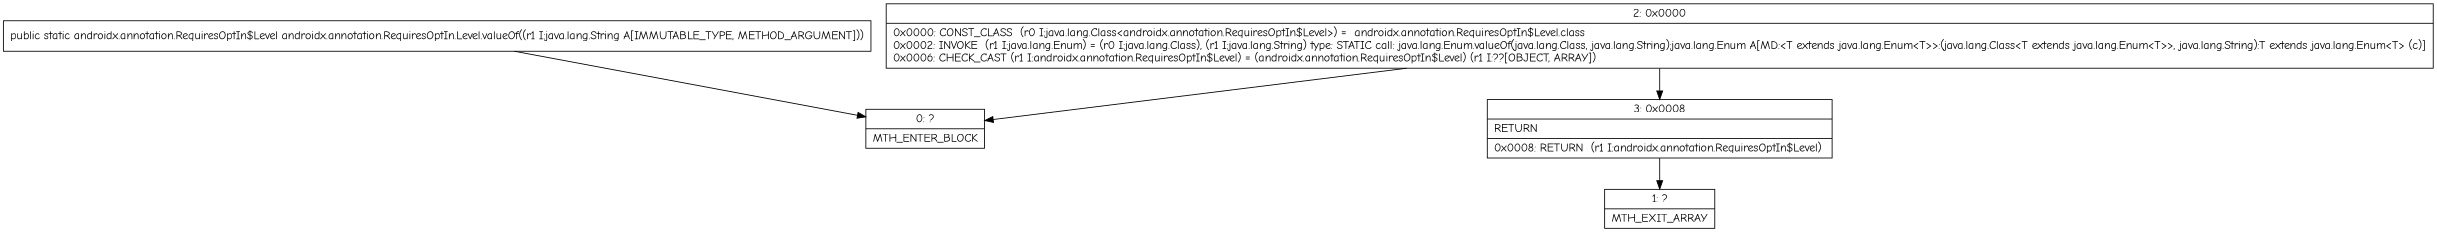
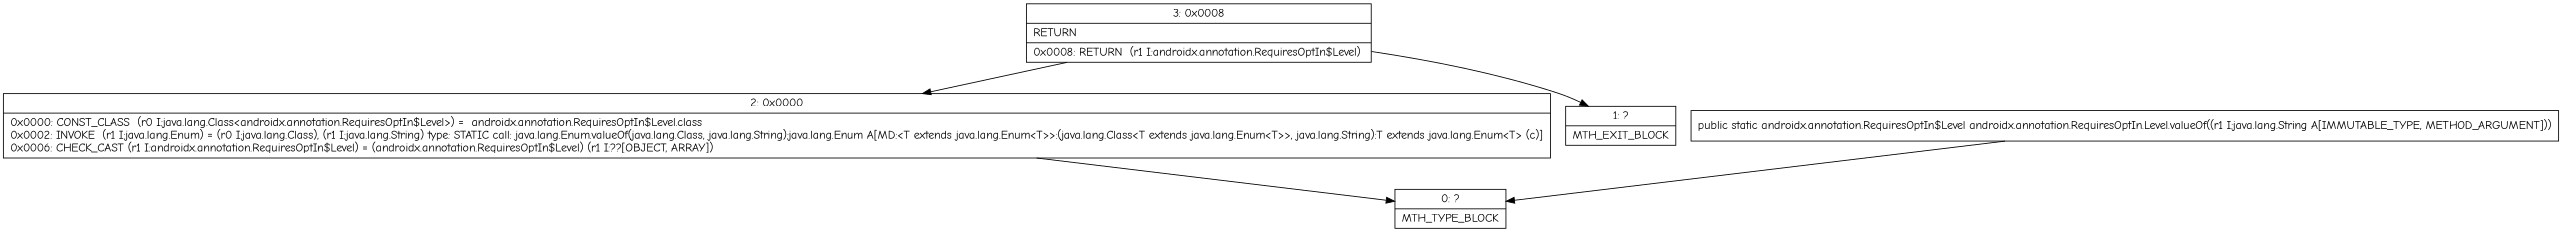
edge "2: 0x0000" -> "3: 0x0008": reversed
node "0: ?": text "MTH_ENTER_BLOCK" -> "MTH_TYPE_BLOCK"
node "1: ?": text "MTH_EXIT_ARRAY" -> "MTH_EXIT_BLOCK"
